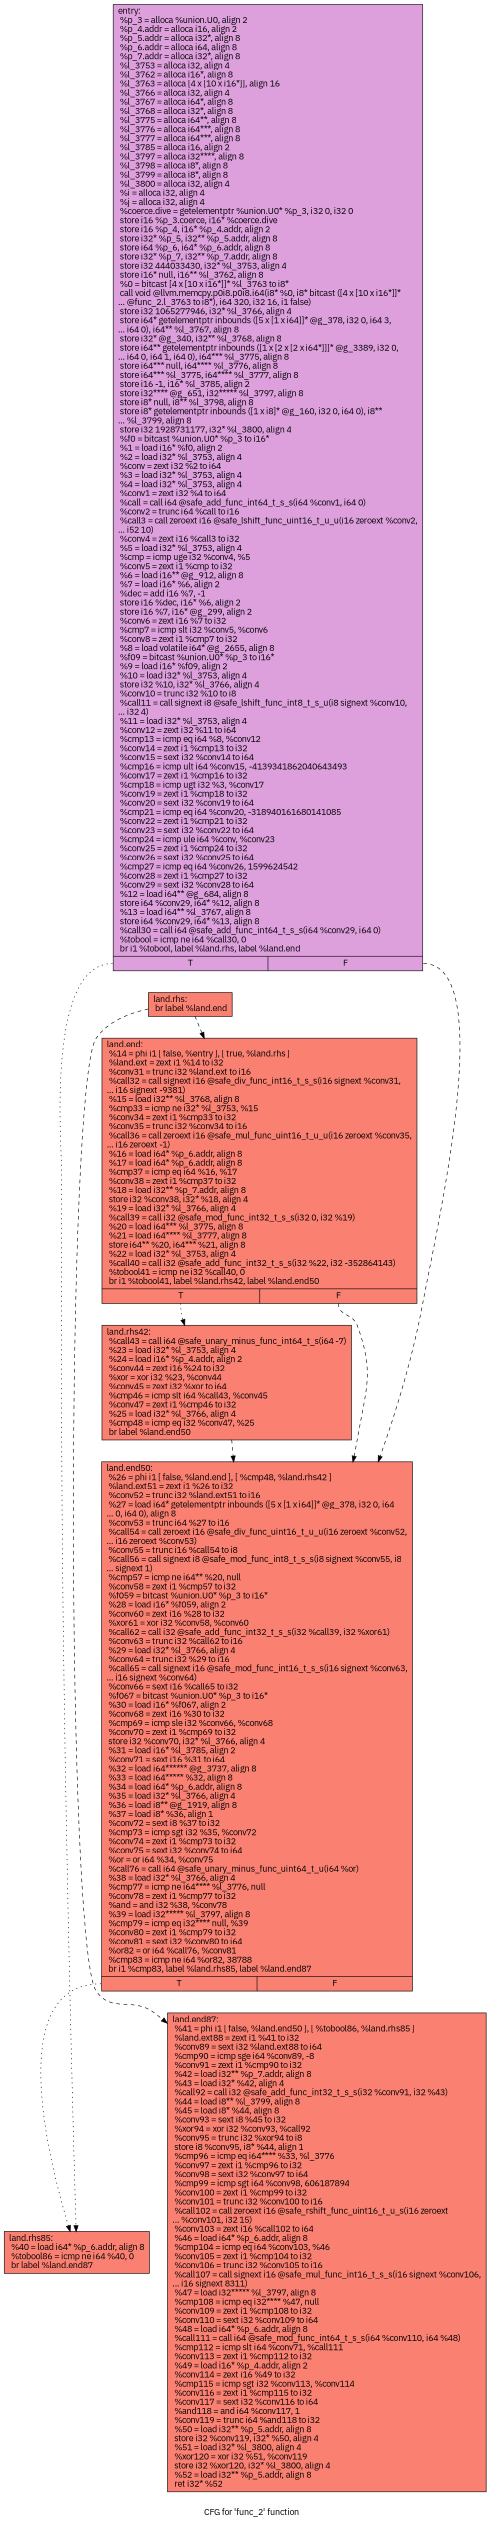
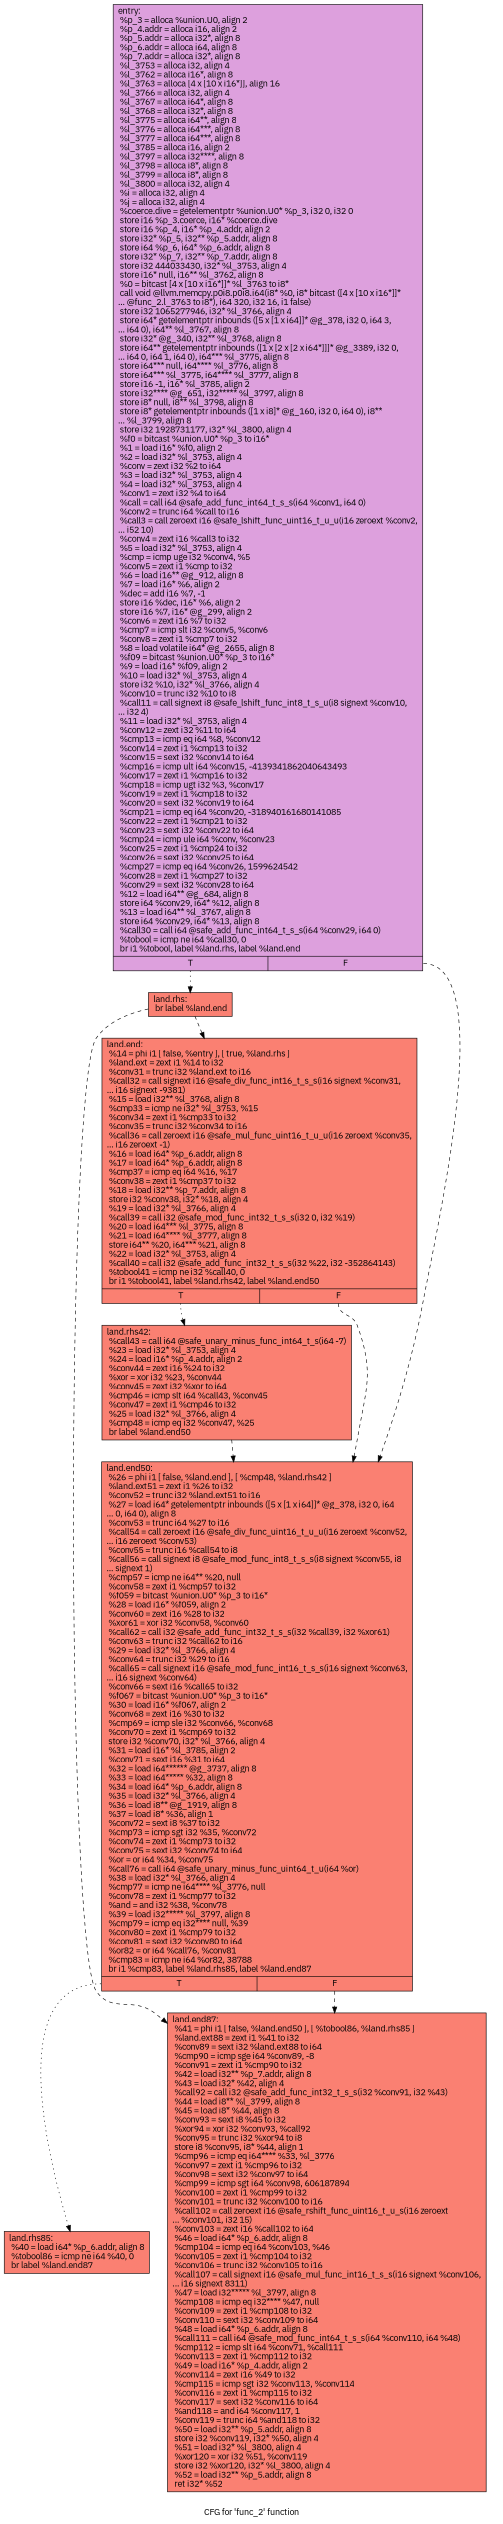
edge "entry:" -> "land.rhs85:": now "entry:" -> "land.rhs:"
edge "land.end50:" -> "land.end87:": added
